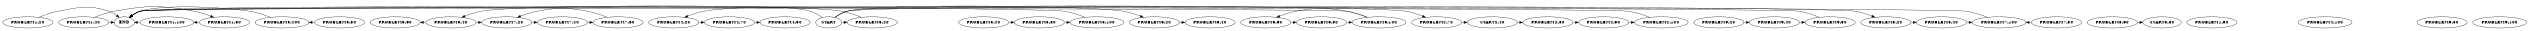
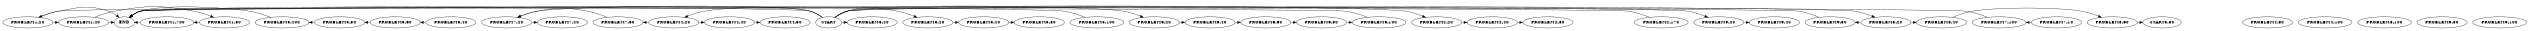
edge "PROBLEM3-20" -> "PROBLEM3-40": removed
edge "START" -> "PROBLEM9-20": added
edge "START" -> "PROBLEM1-20": added
edge "PROBLEM6-100" -> "PROBLEM6-60": now "PROBLEM6-40" -> "PROBLEM6-60"
edge "PROBLEM1-20" -> "PROBLEM1-40": added
node "PROBLEM1-100": label "PROBLEM1-100" -> "PROBLEM1-700"
edge "PROBLEM3-60" -> "PROBLEM3-80": added
edge "PROBLEM3-40" -> "PROBLEM7-20": now "START" -> "PROBLEM7-20"
edge "PROBLEM7-40" -> "PROBLEM7-60": now "PROBLEM4-20" -> "PROBLEM7-60"
node "PROBLEM4-70": label "PROBLEM4-70" -> "PROBLEM4-40"
node "PROBLEM5-20": added
edge "PROBLEM5-80" -> "PROBLEM5-100": removed
node "PROBLEM2-70": label "PROBLEM2-70" -> "PROBLEM2-20"
node "START2-40": label "START2-40" -> "PROBLEM2-40"
node "PROBLEM2-60": removed
node "PROBLEM2-100": label "PROBLEM2-100" -> "PROBLEM2-170"
edge "PROBLEM9-40" -> "PROBLEM9-60": now "PROBLEM8-20" -> "PROBLEM9-60"
edge "PROBLEM8-40" -> "PROBLEM7-100": now "PROBLEM8-40" -> "PROBLEM8-60"
node "PROBLEM7-80": label "PROBLEM7-80" -> "PROBLEM7-10"
node "PROBLEM1-60": removed
node "PROBLEM4-80": added
node "PROBLEM8-100": added
